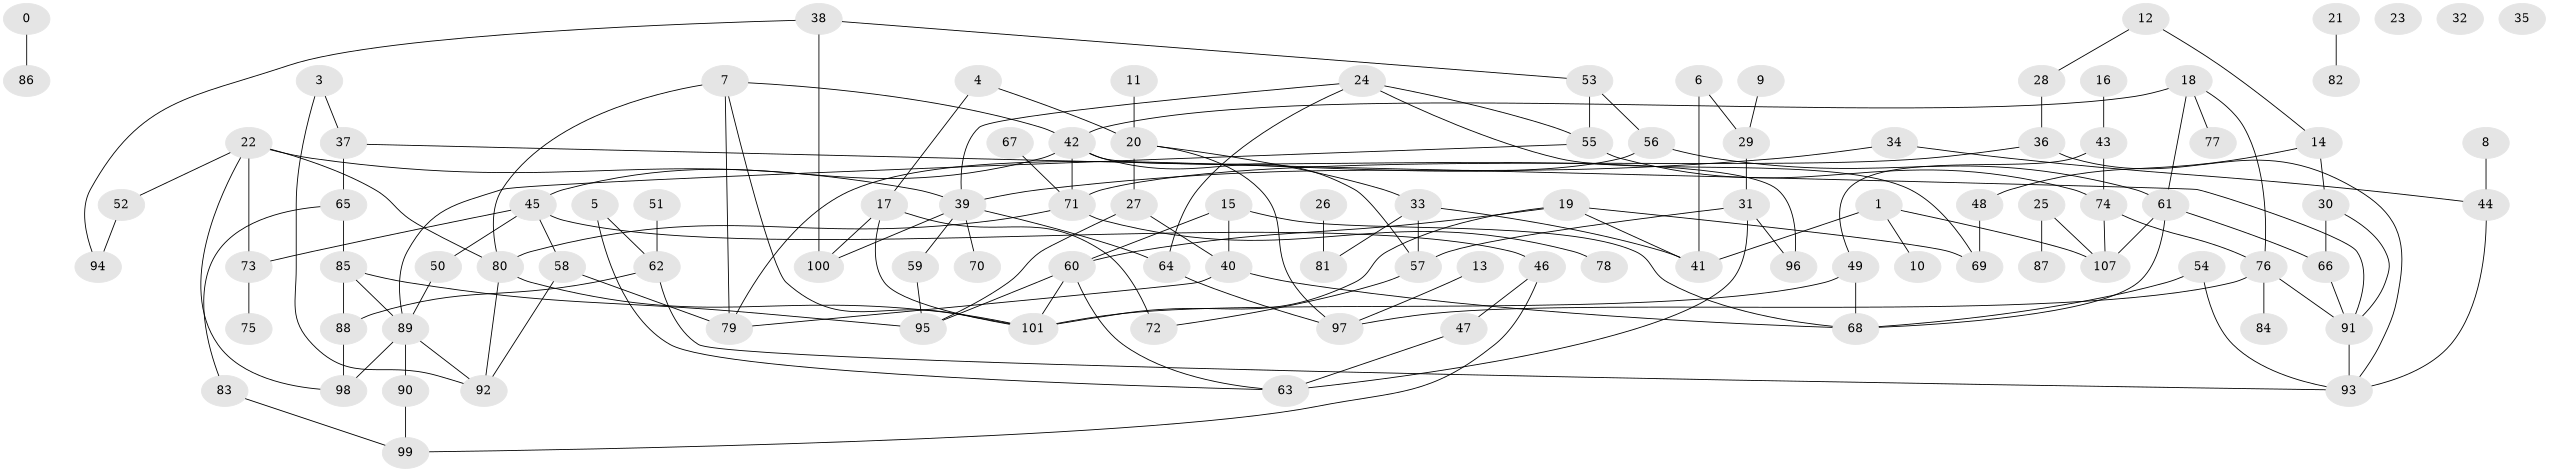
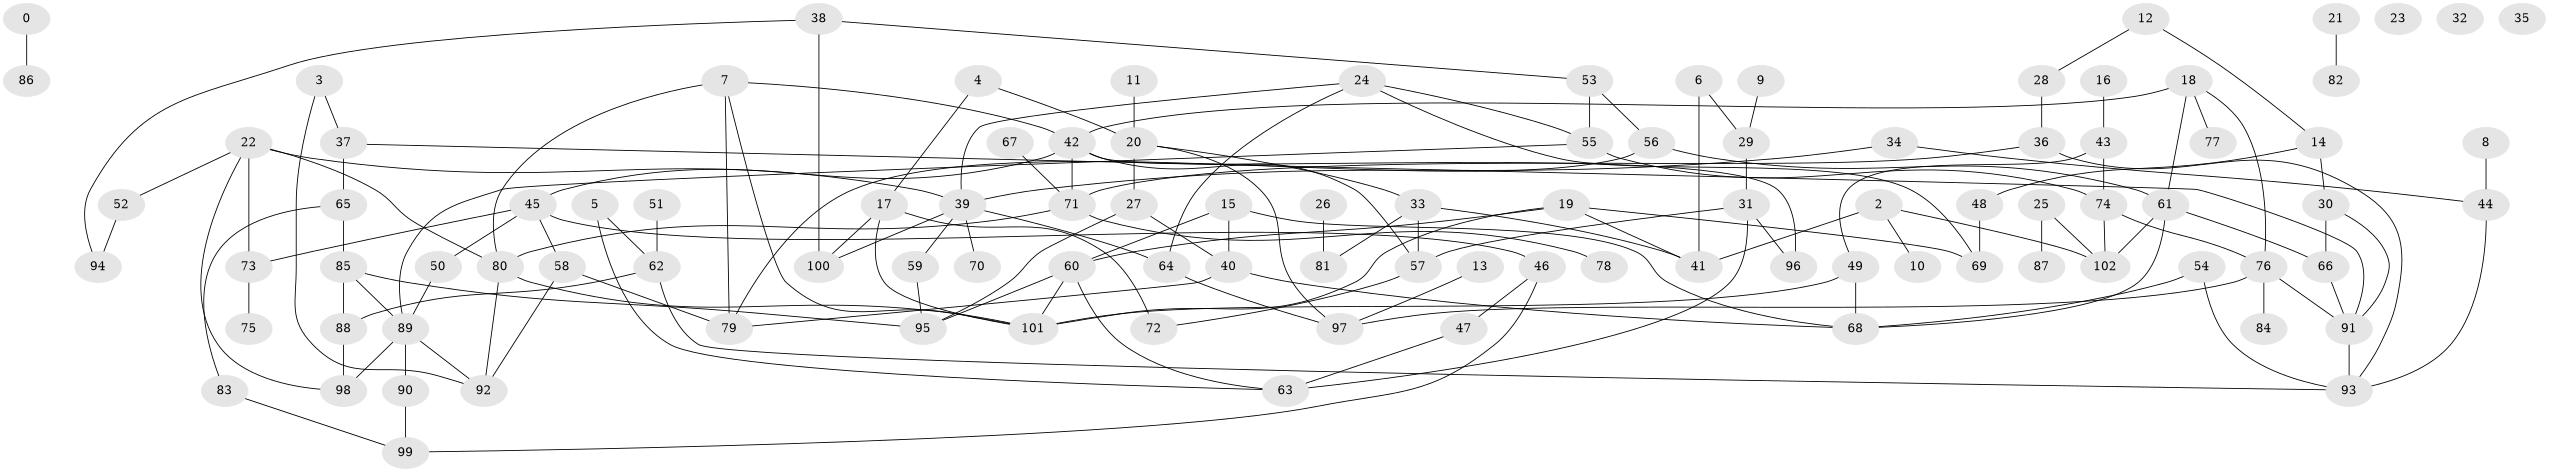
node "1": label "1" -> "2"
node "107": label "107" -> "102"
